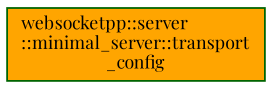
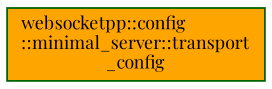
node "websocketpp::server ::minimal_server::transport _config": label "websocketpp::server ::minimal_server::transport _config" -> "websocketpp::config ::minimal_server::transport _config"
